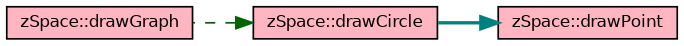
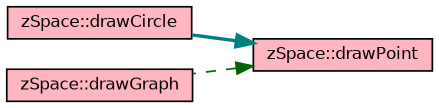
edge "zSpace::drawGraph" -> "zSpace::drawCircle": now "zSpace::drawGraph" -> "zSpace::drawPoint"
